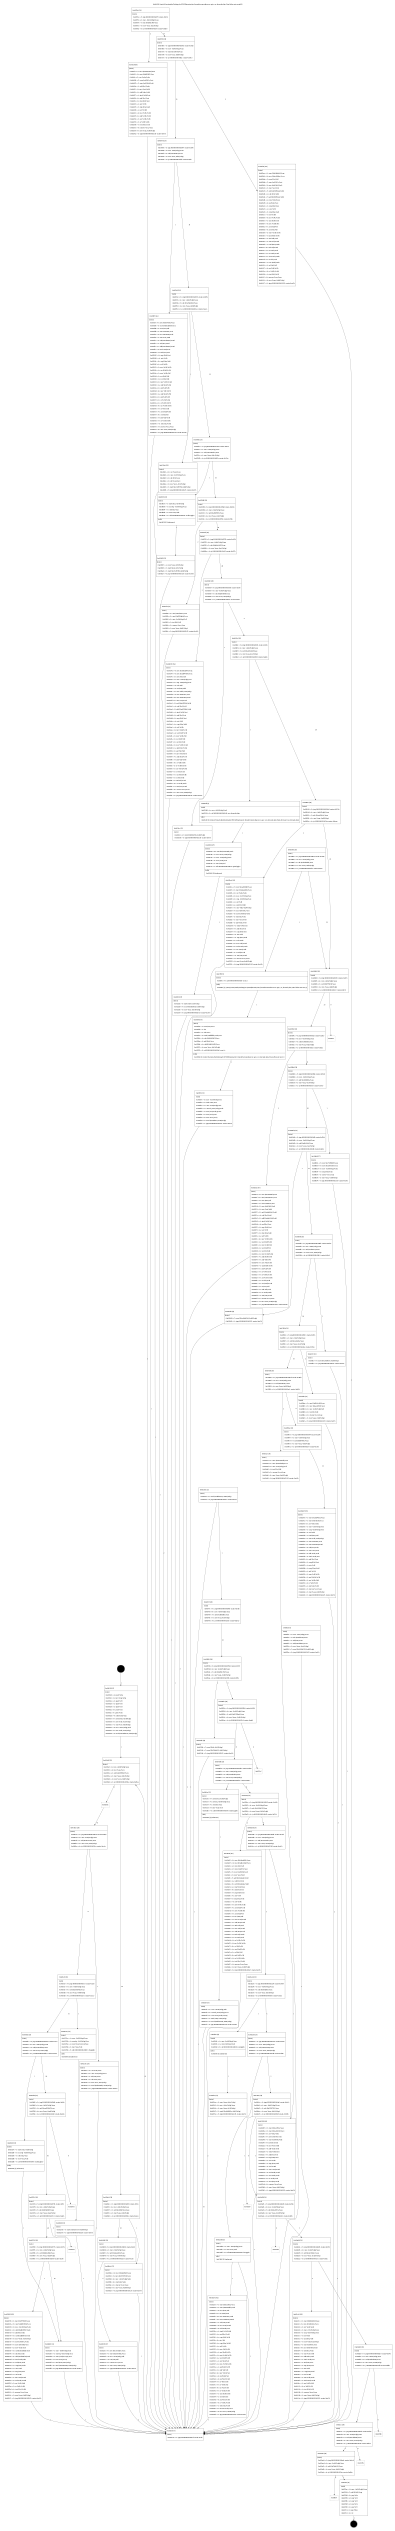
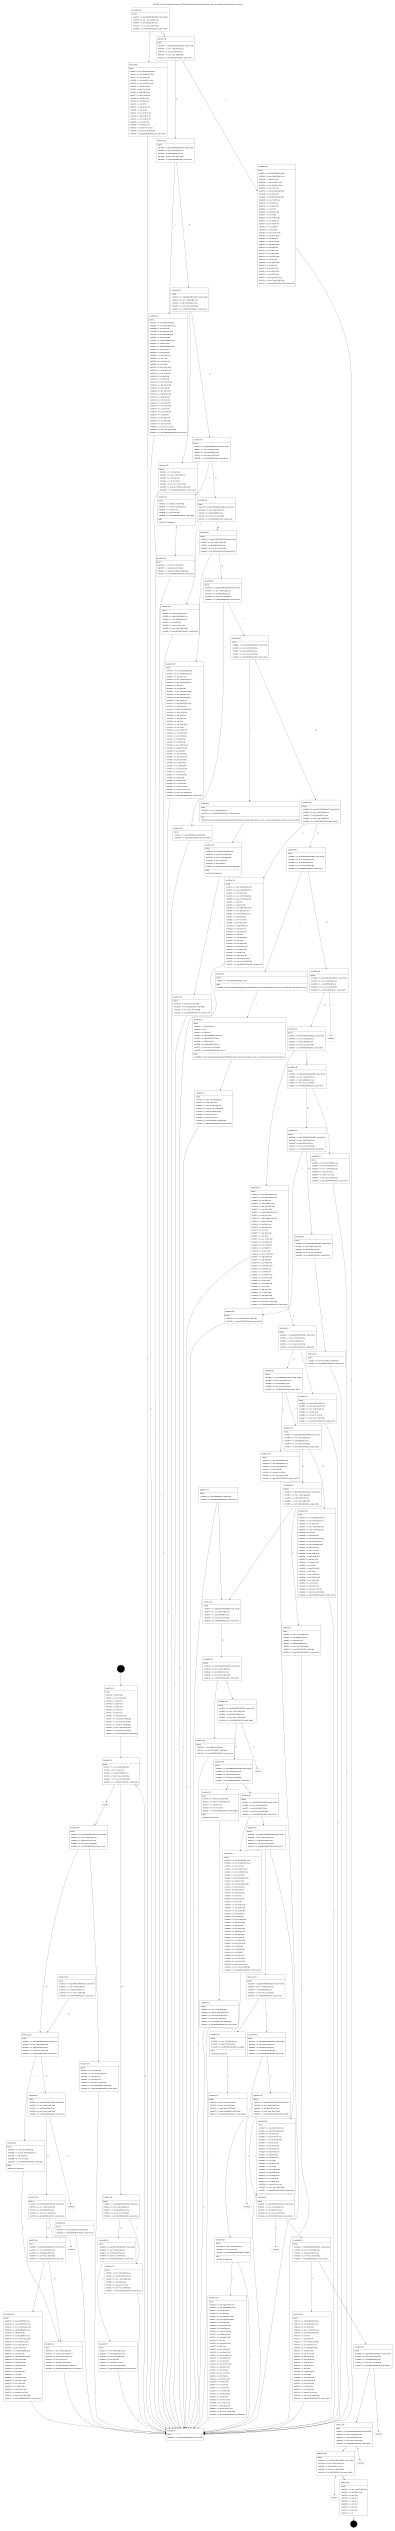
edge "0x401848 [28]" -> "0x401880 [28]": now "0x401848 [28]" -> "0x401864 [28]"
edge "0x4018f0 [28]" -> "0x40190c [28]": now "0x40213a [144]" -> "0x40190c [28]"
node "0x401960 [28]": added
edge "0x4016a4 [28]" -> "0x4016c0 [28]": now "0x4016a4 [28]" -> "0x4016dc [28]"
node "0x40224c [20]": removed
